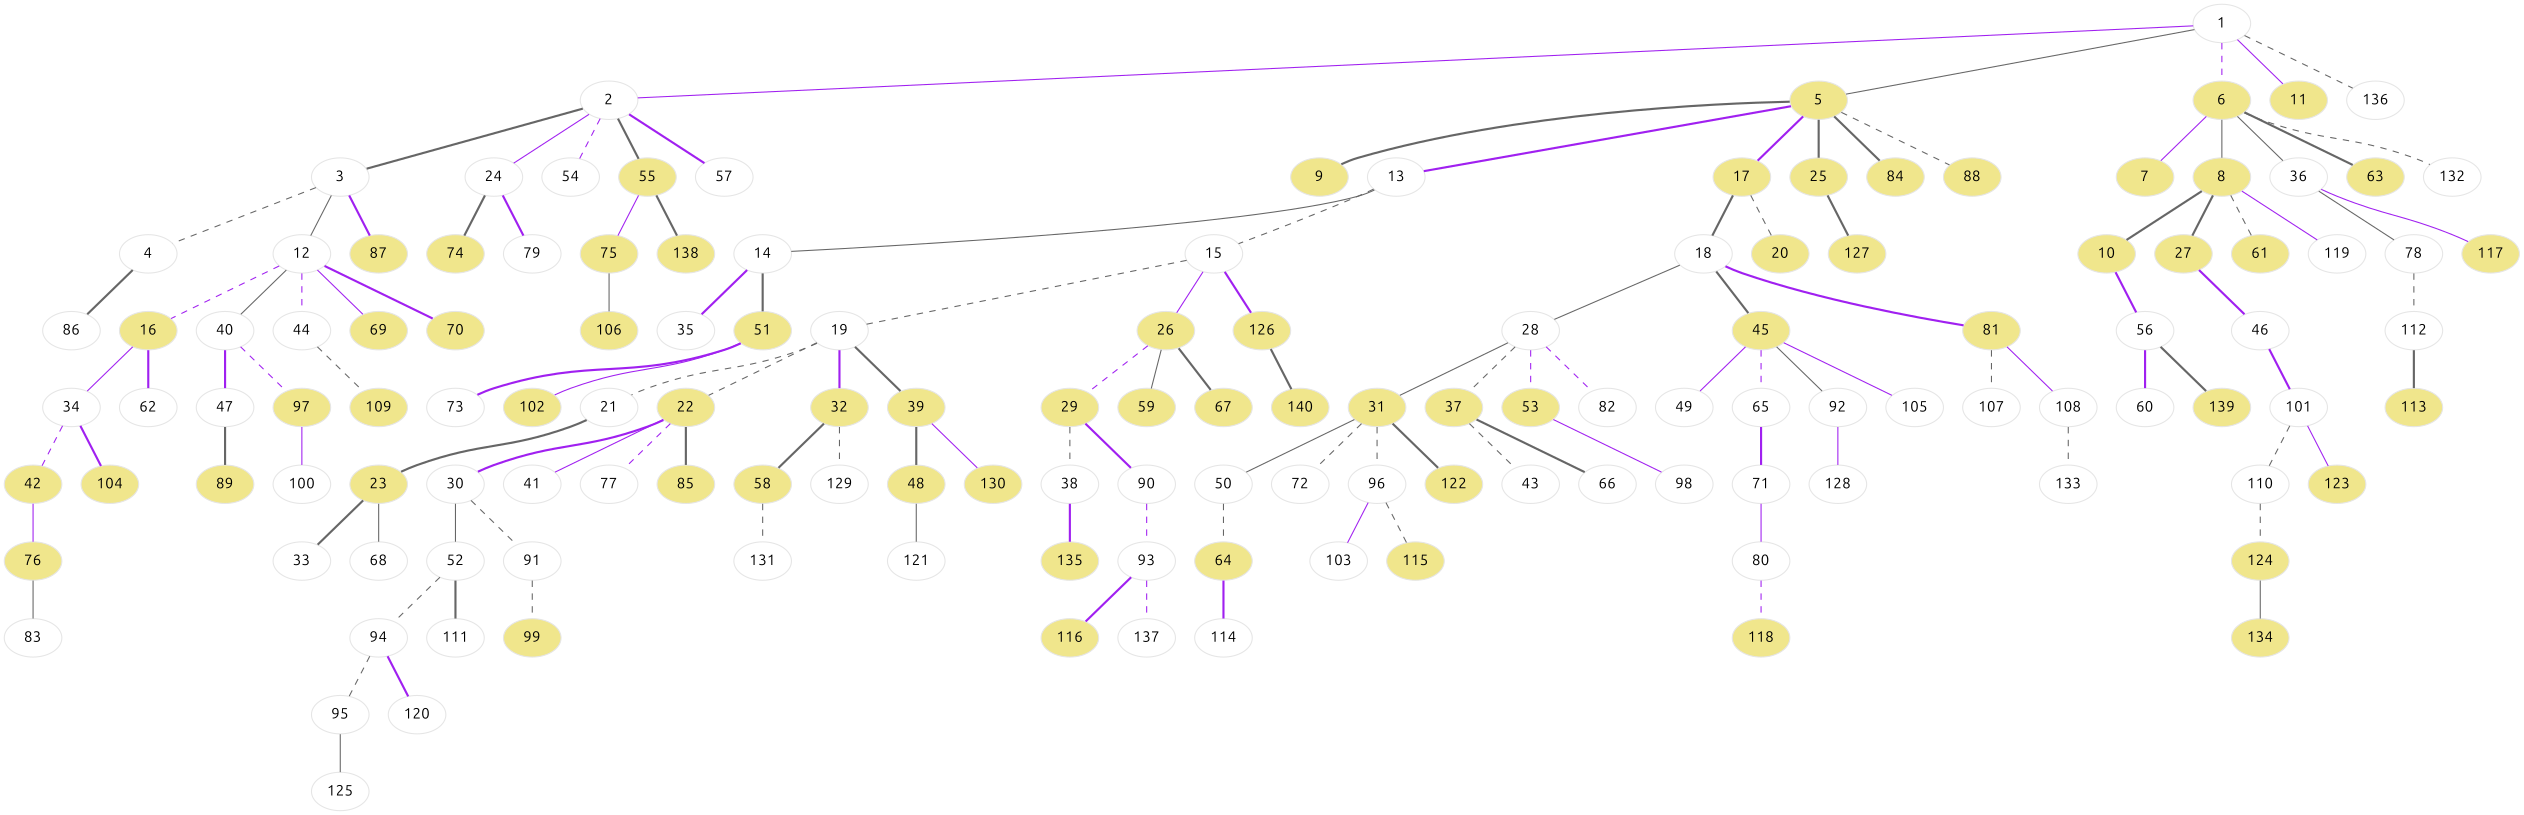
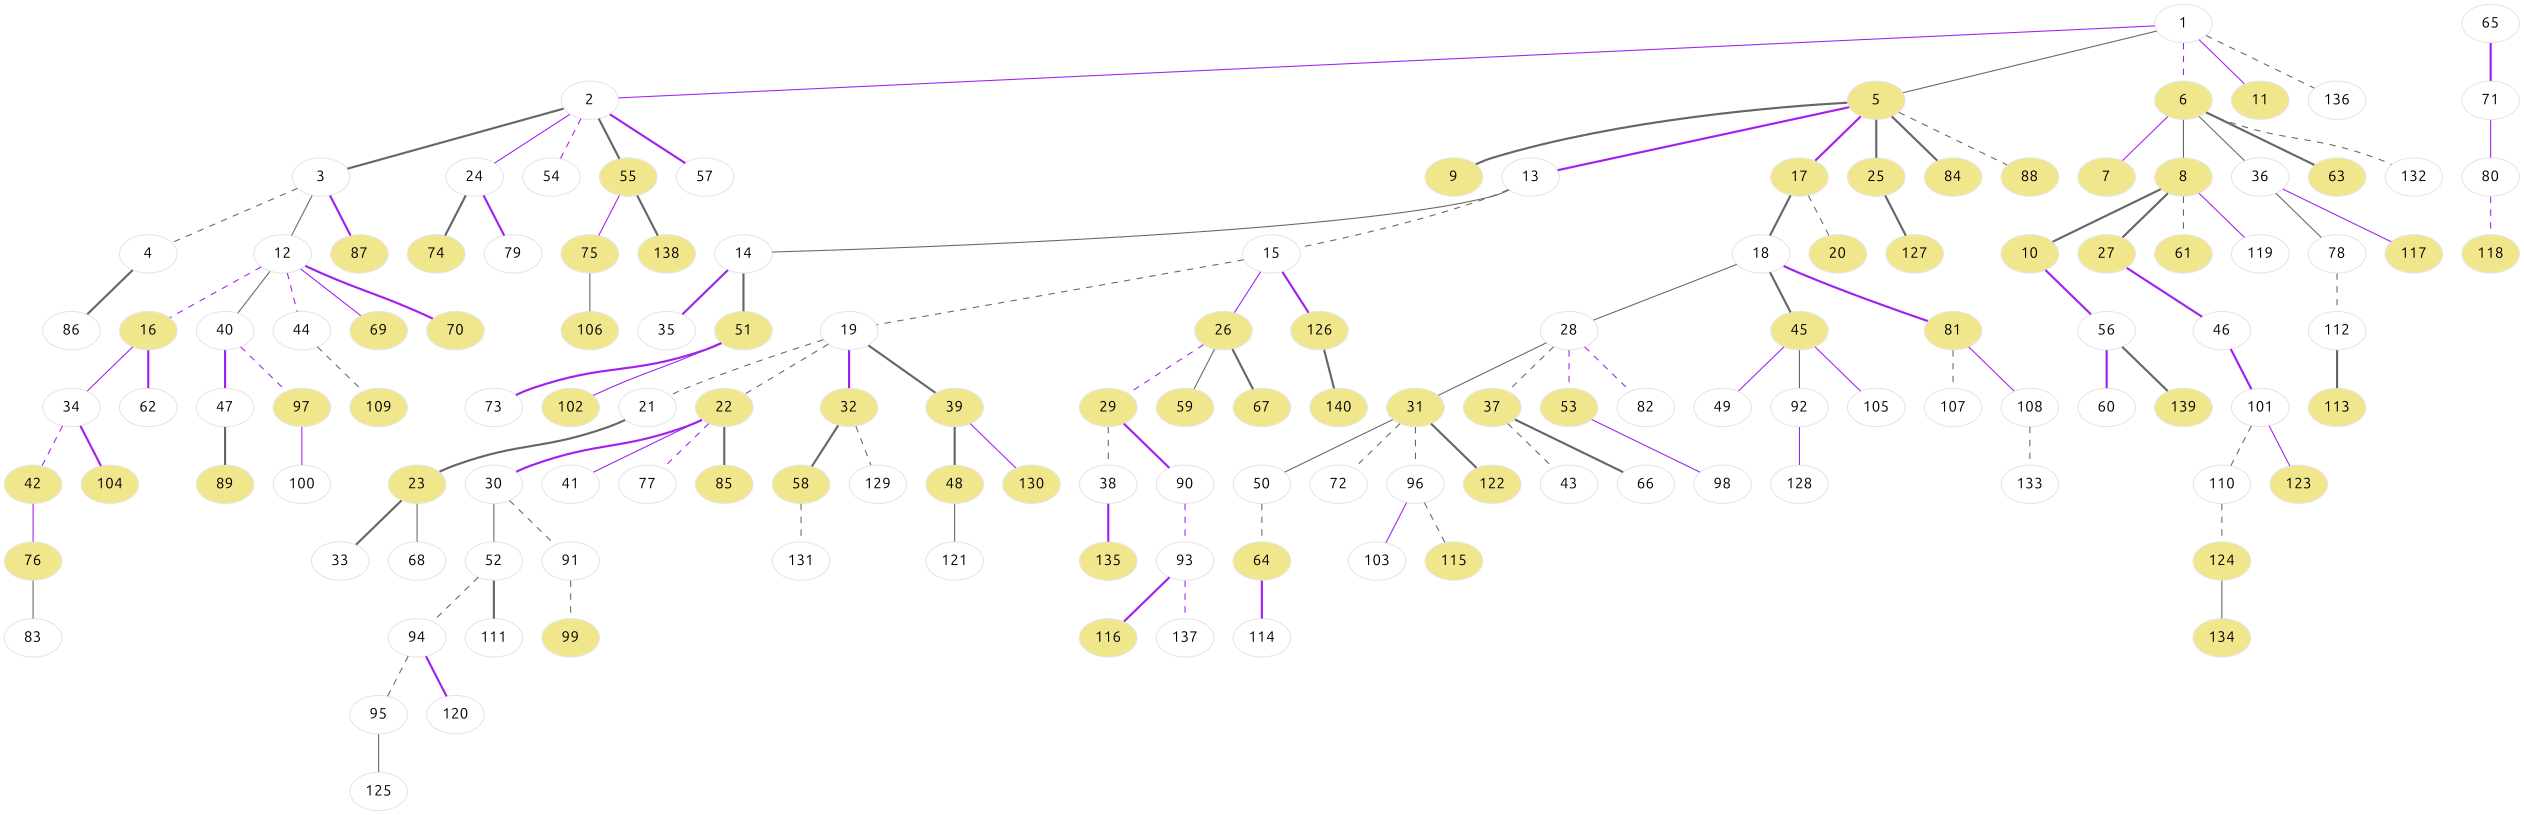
edge "45" -- "65": removed
